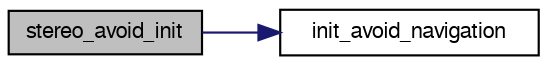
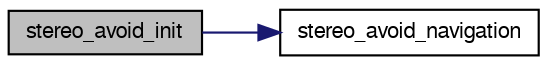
node "init_avoid_navigation": label "init_avoid_navigation" -> "stereo_avoid_navigation"
